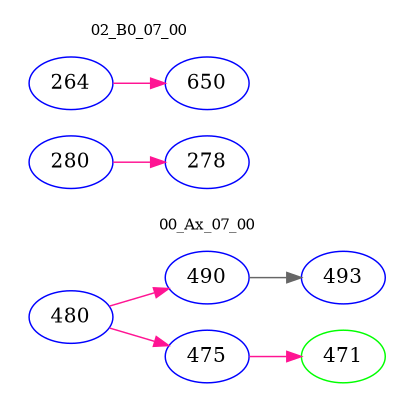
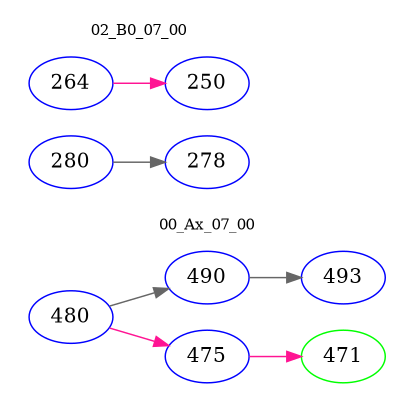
node "650": label "650" -> "250"
edge "280" -> "278": color deeppink -> gray40
edge "480" -> "490": color deeppink -> gray40
